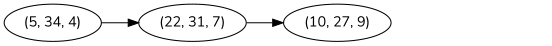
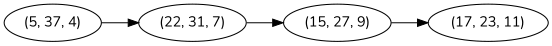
node "(5, 34, 4)": label "(5, 34, 4)" -> "(5, 37, 4)"
node "(10, 27, 9)": label "(10, 27, 9)" -> "(15, 27, 9)"
node "(17, 23, 11)": added
